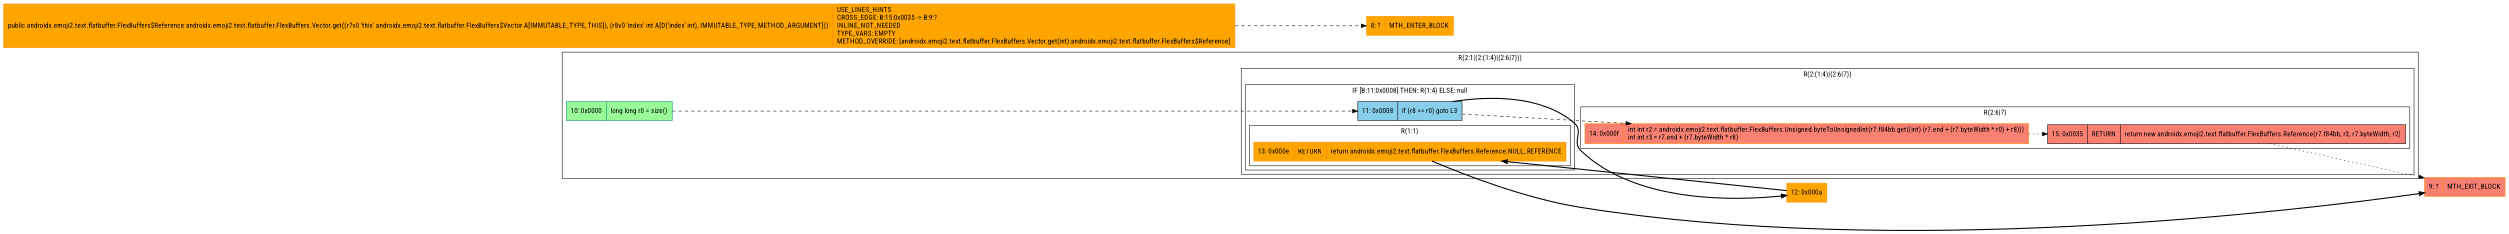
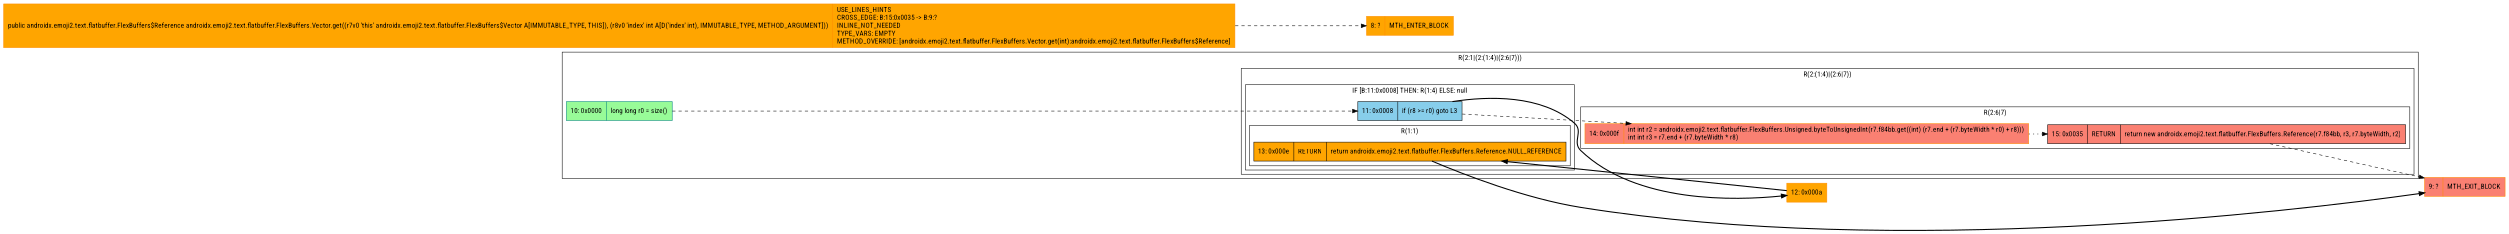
node "13: 0x000e": color darkorange -> black
edge "15: 0x0035" -> "9: ?": style dotted -> dashed
